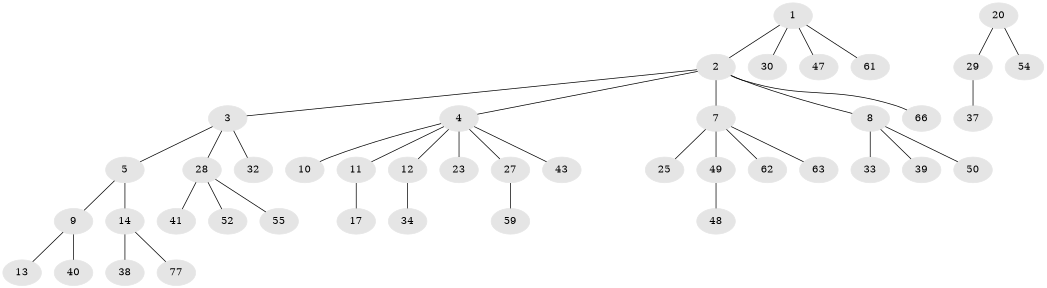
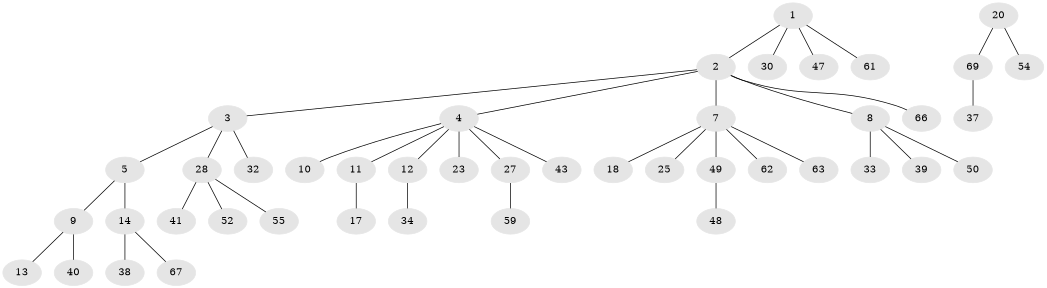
node "29": label "29" -> "69"
node "18": added
node "77": label "77" -> "67"
